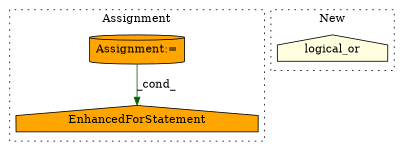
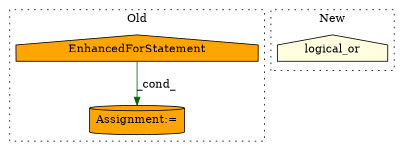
cluster "Assignment": label "Assignment" -> "Old"
edge "Assignment:=" -> "EnhancedForStatement": reversed
